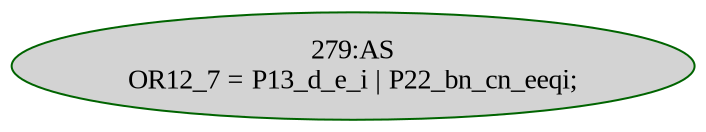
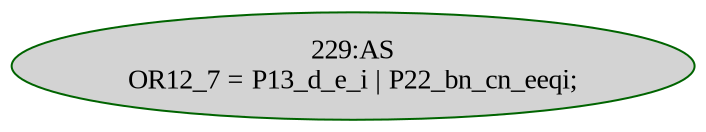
node "279:AS OR12_7 = P13_d_e_i | P22_bn_cn_eeqi;": label "279:AS OR12_7 = P13_d_e_i | P22_bn_cn_eeqi;" -> "229:AS OR12_7 = P13_d_e_i | P22_bn_cn_eeqi;"
